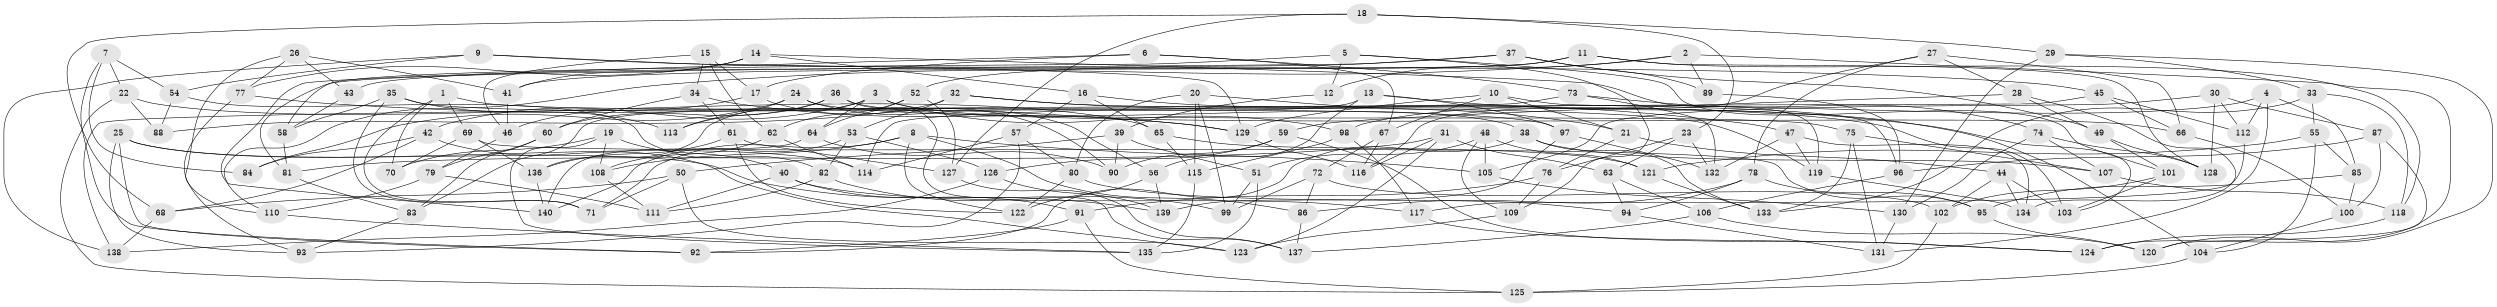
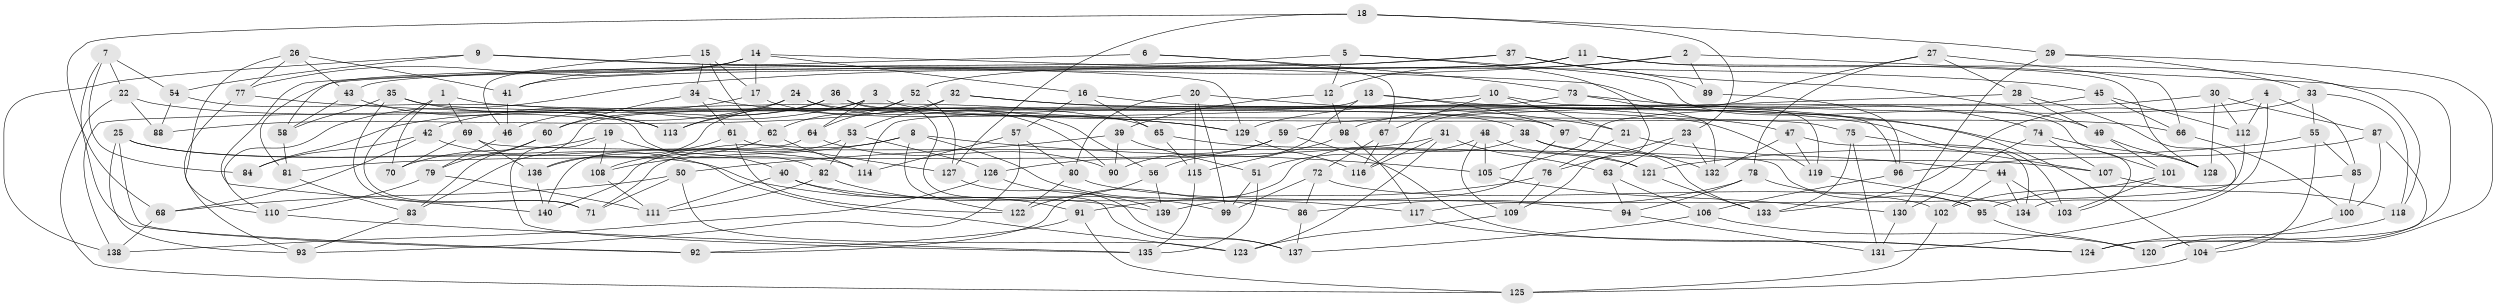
edge "6" -- "17": now "14" -- "17"
edge "43" -- "113": added
edge "3" -- "98": now "12" -- "98"
